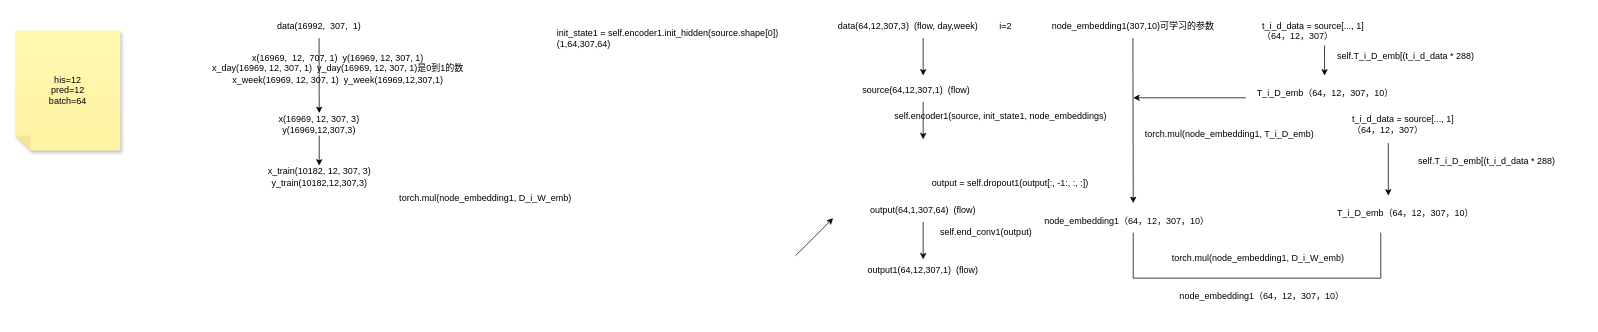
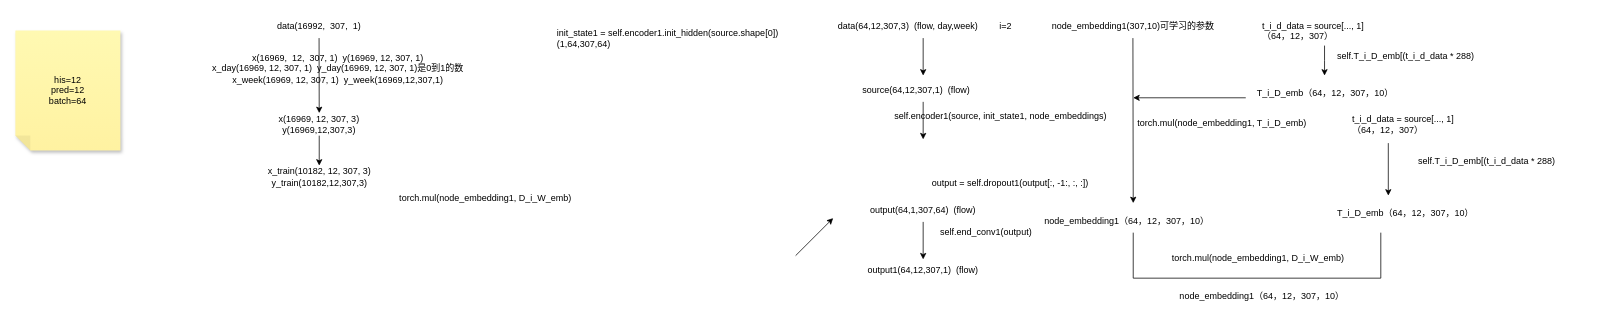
node "x(16969, 12, 707, 1) y(16969, 12, 307, 1) x_day(16969, 12, 307, 1) y_day(16969, 12, 307, 1)是0到1的数 x_week(16969, 12, 307, 1) y_week(16969,12,307,1)": label "x(16969, 12, 707, 1) y(16969, 12, 307, 1) x_day(16969, 12, 307, 1) y_day(16969, 12, 307, 1)是0到1的数 x_week(16969, 12, 307, 1) y_week(16969,12,307,1)" -> "x(16969, 12, 307, 1) y(16969, 12, 307, 1) x_day(16969, 12, 307, 1) y_day(16969, 12, 307, 1)是0到1的数 x_week(16969, 12, 307, 1) y_week(16969,12,307,1)"
node "torch.mul(node_embedding1, T_i_D_emb)": moved (1230, 135) -> (1222, 124)
